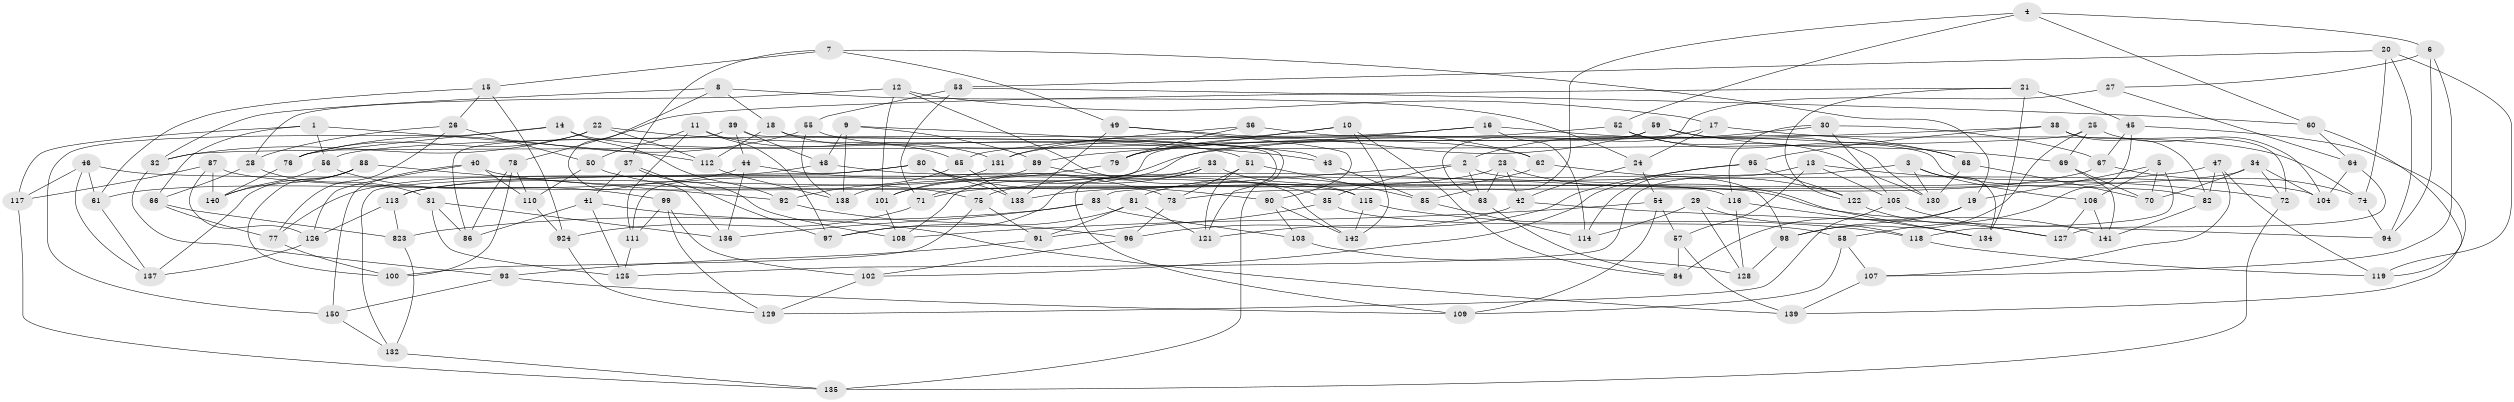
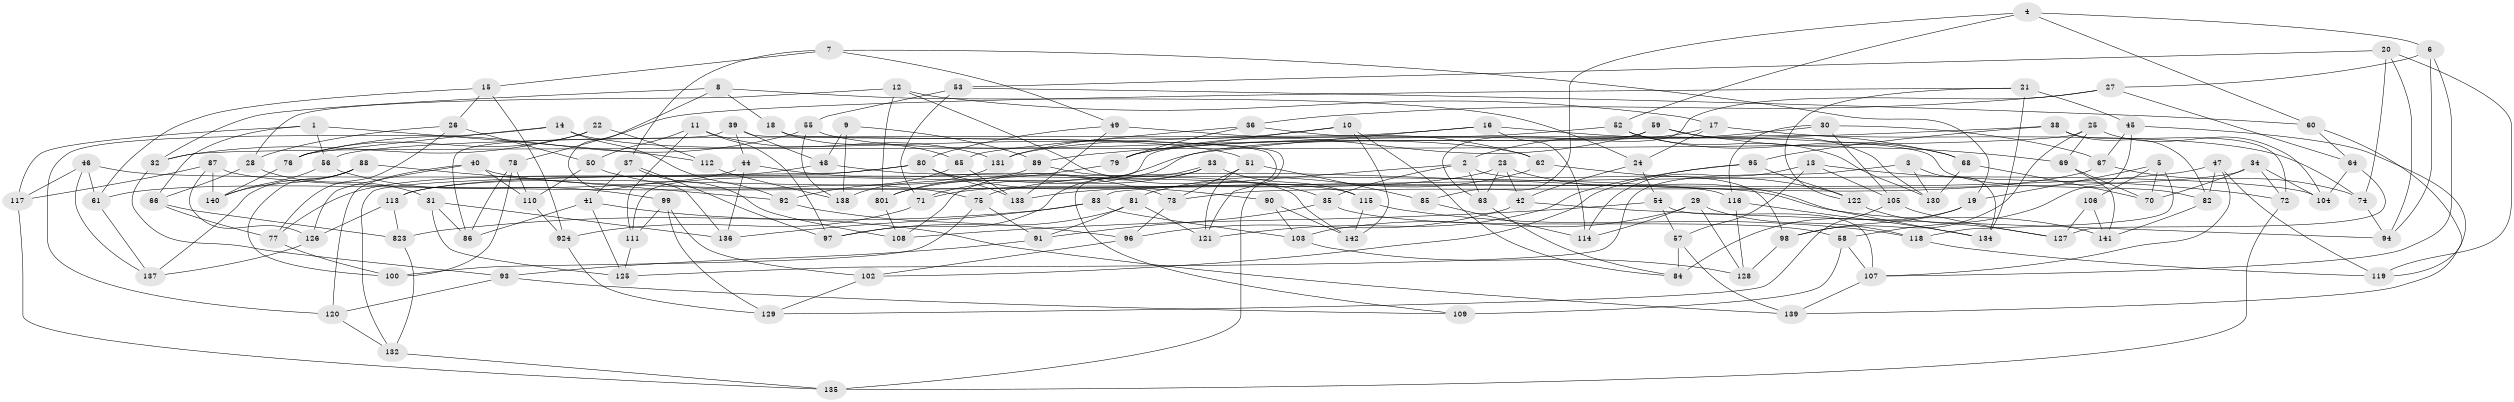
edge "27" -- "36": added
edge "18" -- "112": removed
edge "49" -- "90": now "49" -- "80"
node "43": removed
edge "3" -- "106": removed
node "101": label "101" -> "801"
edge "29" -- "103": added
edge "54" -- "109": now "54" -- "107"
node "150": label "150" -> "120"
